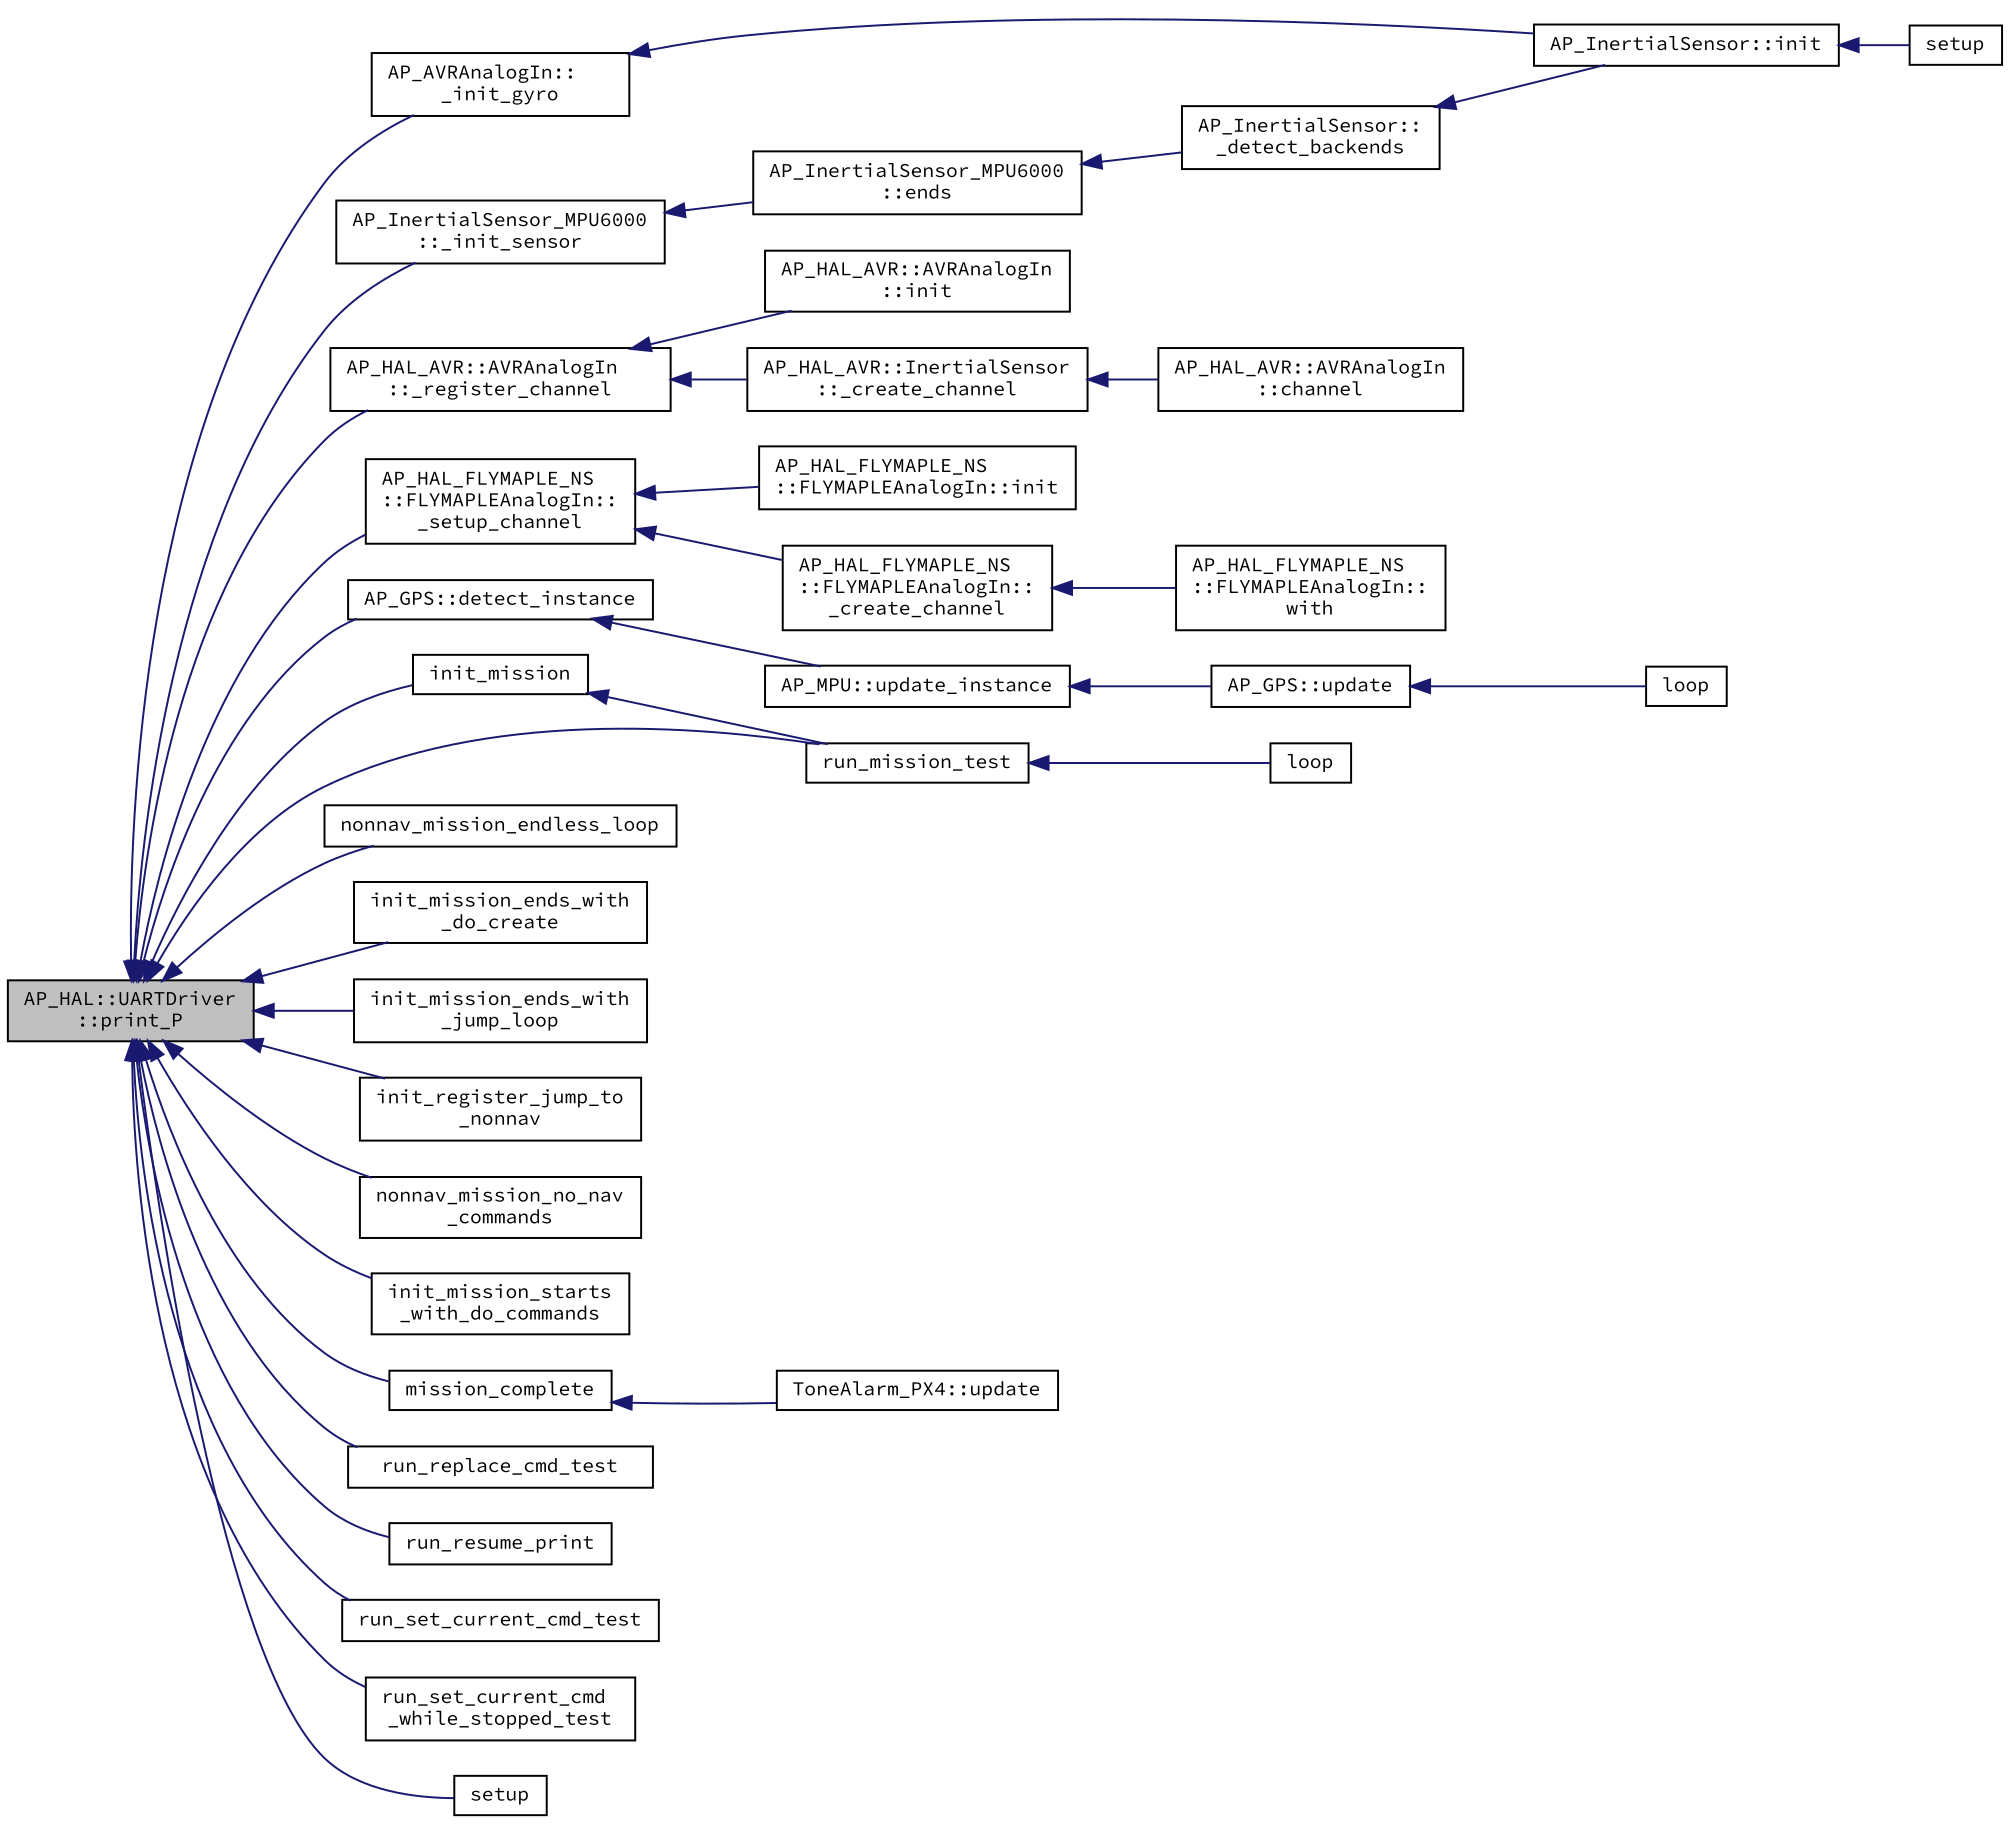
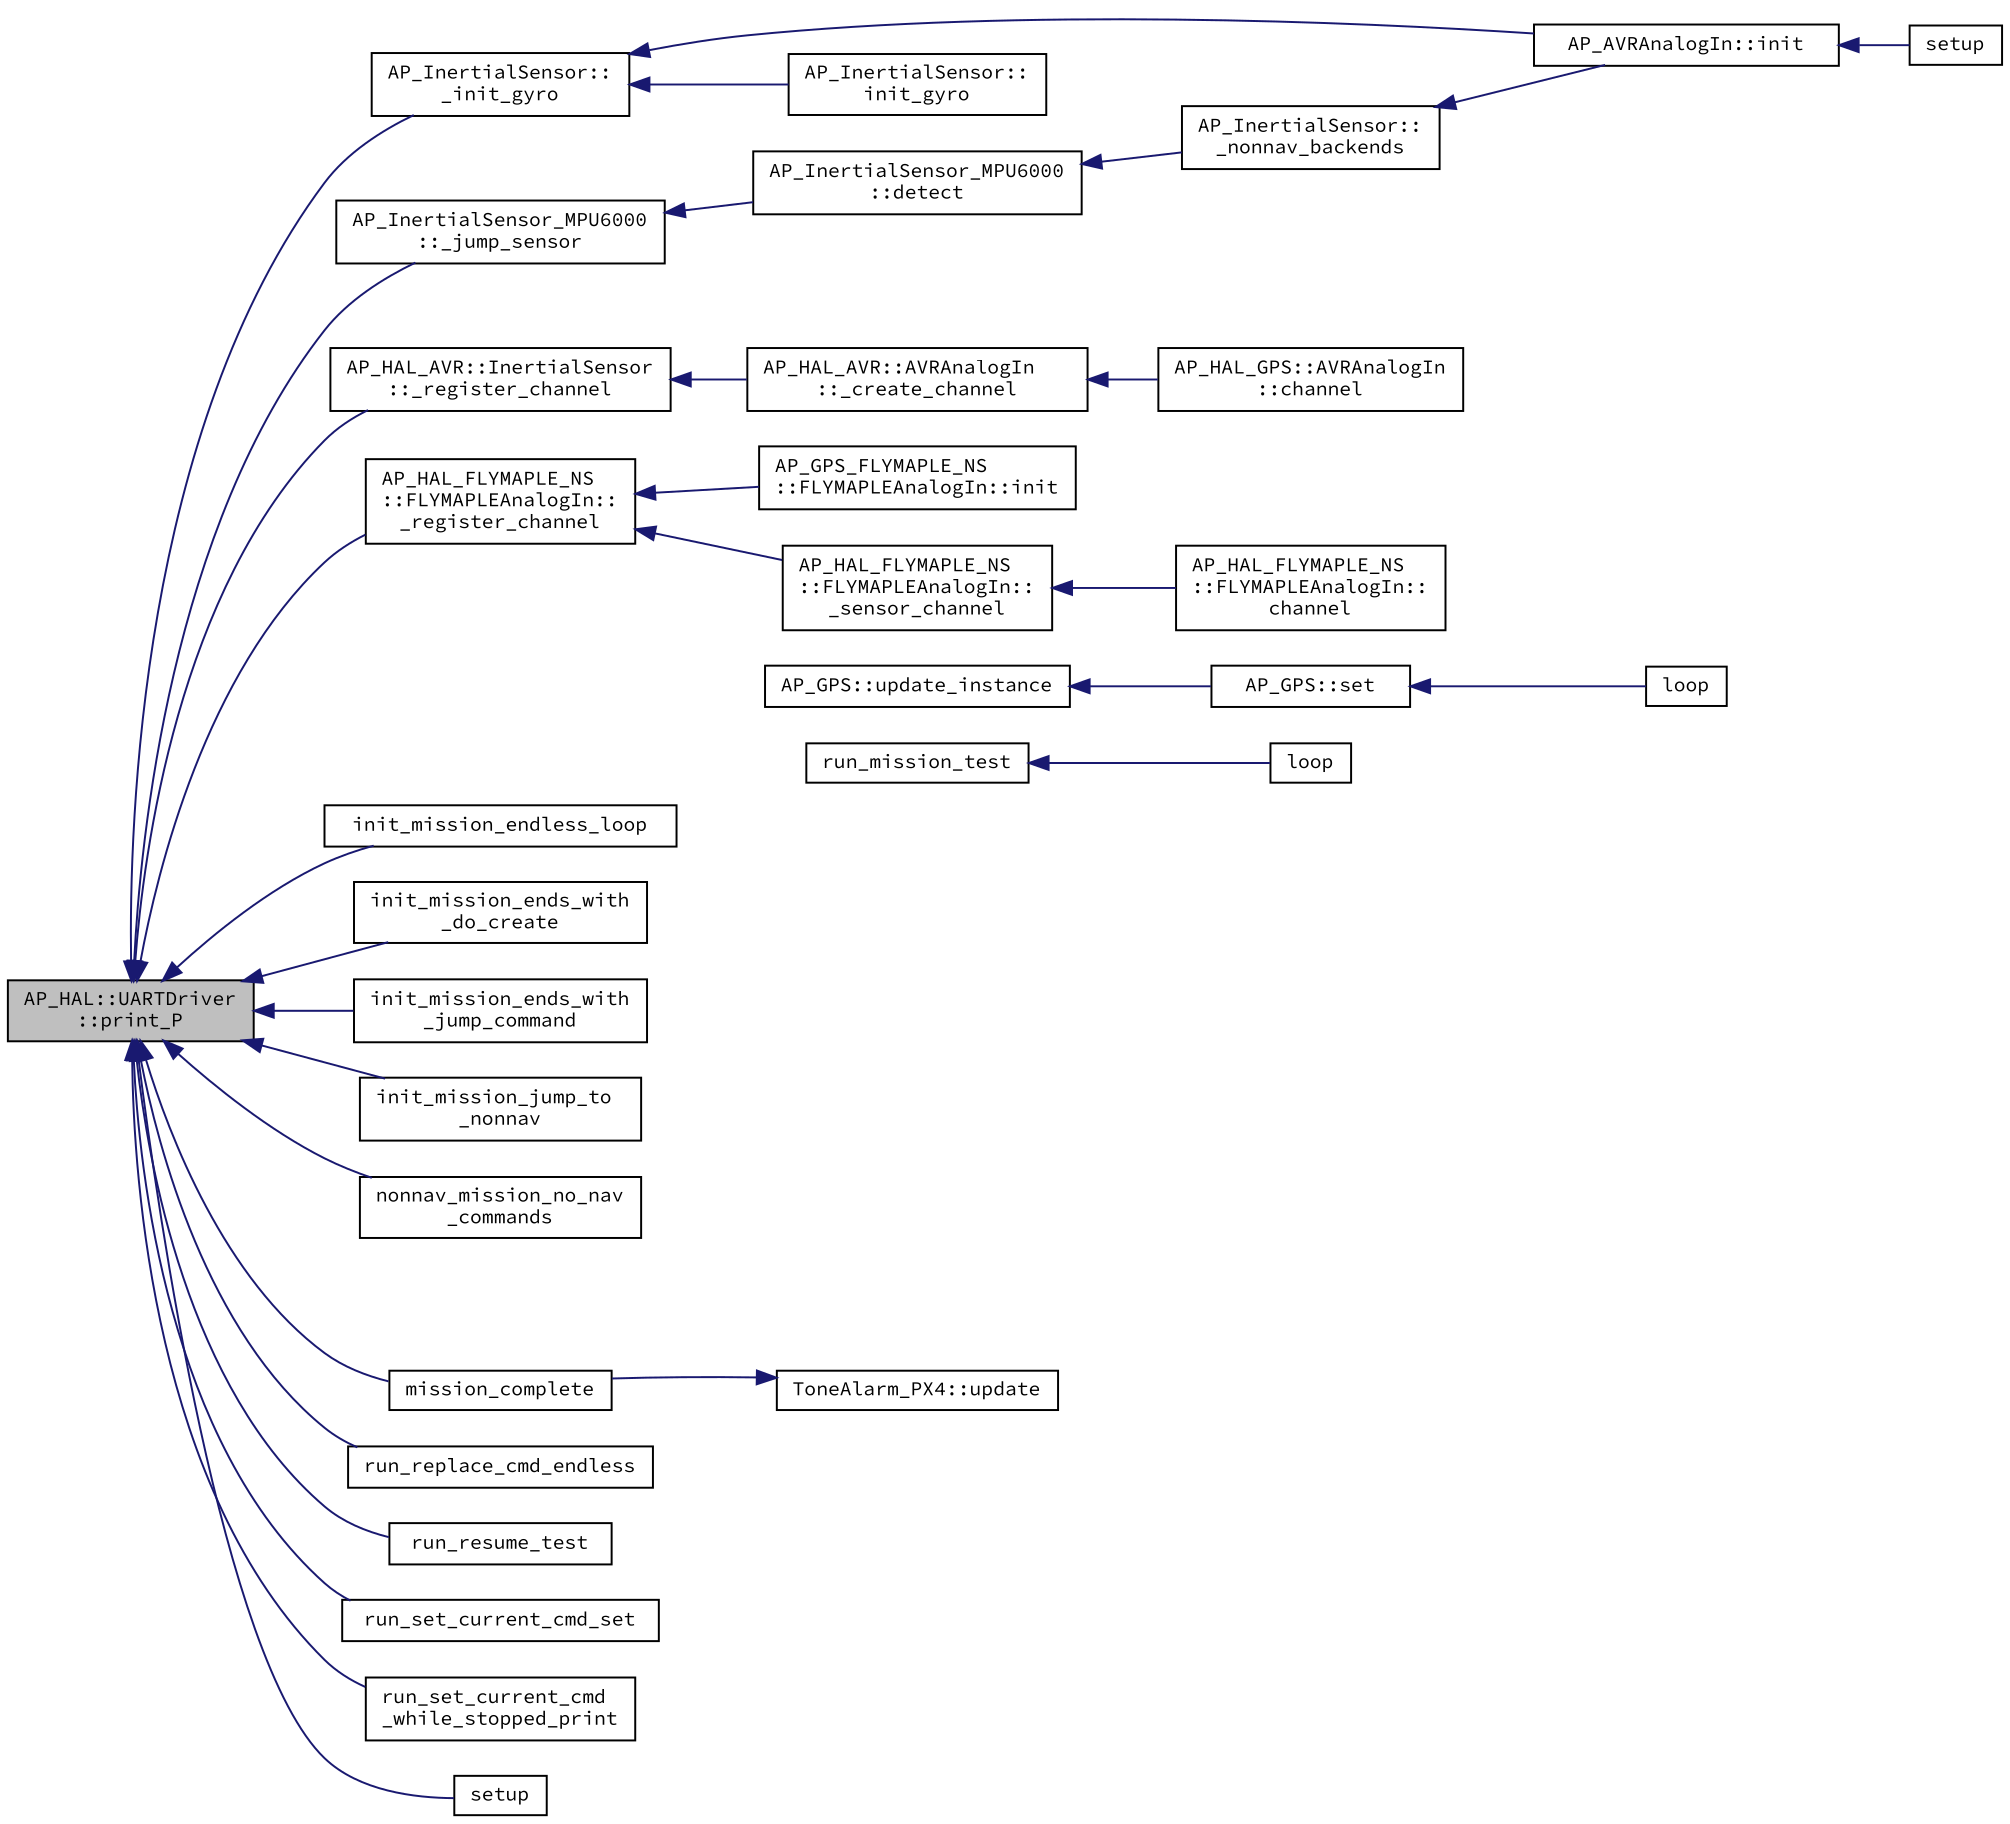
node "AP_InertialSensor::init": label "AP_InertialSensor::init" -> "AP_AVRAnalogIn::init"
node "AP_AVRAnalogIn:: _init_gyro": label "AP_AVRAnalogIn:: _init_gyro" -> "AP_InertialSensor:: _init_gyro"
node "AP_InertialSensor:: init_gyro": added
node "AP_InertialSensor:: _detect_backends": label "AP_InertialSensor:: _detect_backends" -> "AP_InertialSensor:: _nonnav_backends"
node "AP_InertialSensor_MPU6000 ::ends": label "AP_InertialSensor_MPU6000 ::ends" -> "AP_InertialSensor_MPU6000 ::detect"
node "AP_InertialSensor_MPU6000 ::_init_sensor": label "AP_InertialSensor_MPU6000 ::_init_sensor" -> "AP_InertialSensor_MPU6000 ::_jump_sensor"
node "AP_HAL_AVR::AVRAnalogIn ::init": removed
node "AP_HAL_AVR::AVRAnalogIn ::_register_channel": label "AP_HAL_AVR::AVRAnalogIn ::_register_channel" -> "AP_HAL_AVR::InertialSensor ::_register_channel"
node "AP_HAL_AVR::InertialSensor ::_create_channel": label "AP_HAL_AVR::InertialSensor ::_create_channel" -> "AP_HAL_AVR::AVRAnalogIn ::_create_channel"
node "AP_HAL_AVR::AVRAnalogIn ::channel": label "AP_HAL_AVR::AVRAnalogIn ::channel" -> "AP_HAL_GPS::AVRAnalogIn ::channel"
node "AP_HAL_FLYMAPLE_NS ::FLYMAPLEAnalogIn::init": label "AP_HAL_FLYMAPLE_NS ::FLYMAPLEAnalogIn::init" -> "AP_GPS_FLYMAPLE_NS ::FLYMAPLEAnalogIn::init"
node "AP_HAL_FLYMAPLE_NS ::FLYMAPLEAnalogIn:: _setup_channel": label "AP_HAL_FLYMAPLE_NS ::FLYMAPLEAnalogIn:: _setup_channel" -> "AP_HAL_FLYMAPLE_NS ::FLYMAPLEAnalogIn:: _register_channel"
node "AP_HAL_FLYMAPLE_NS ::FLYMAPLEAnalogIn:: _create_channel": label "AP_HAL_FLYMAPLE_NS ::FLYMAPLEAnalogIn:: _create_channel" -> "AP_HAL_FLYMAPLE_NS ::FLYMAPLEAnalogIn:: _sensor_channel"
node "AP_HAL_FLYMAPLE_NS ::FLYMAPLEAnalogIn:: with": label "AP_HAL_FLYMAPLE_NS ::FLYMAPLEAnalogIn:: with" -> "AP_HAL_FLYMAPLE_NS ::FLYMAPLEAnalogIn:: channel"
node "AP_GPS::detect_instance": removed
node "init_mission": removed
node "AP_MPU::update_instance": label "AP_MPU::update_instance" -> "AP_GPS::update_instance"
node "AP_GPS::update": label "AP_GPS::update" -> "AP_GPS::set"
edge "run_mission_test" -> "AP_HAL::UARTDriver ::print_P": removed
node "nonnav_mission_endless_loop": label "nonnav_mission_endless_loop" -> "init_mission_endless_loop"
node "init_mission_ends_with _jump_loop": label "init_mission_ends_with _jump_loop" -> "init_mission_ends_with _jump_command"
node "init_register_jump_to _nonnav": label "init_register_jump_to _nonnav" -> "init_mission_jump_to _nonnav"
node "init_mission_starts _with_do_commands": removed
edge "ToneAlarm_PX4::update" -> "mission_complete": reversed
node "run_replace_cmd_test": label "run_replace_cmd_test" -> "run_replace_cmd_endless"
node "run_resume_print": label "run_resume_print" -> "run_resume_test"
node "run_set_current_cmd_test": label "run_set_current_cmd_test" -> "run_set_current_cmd_set"
node "run_set_current_cmd _while_stopped_test": label "run_set_current_cmd _while_stopped_test" -> "run_set_current_cmd _while_stopped_print"
